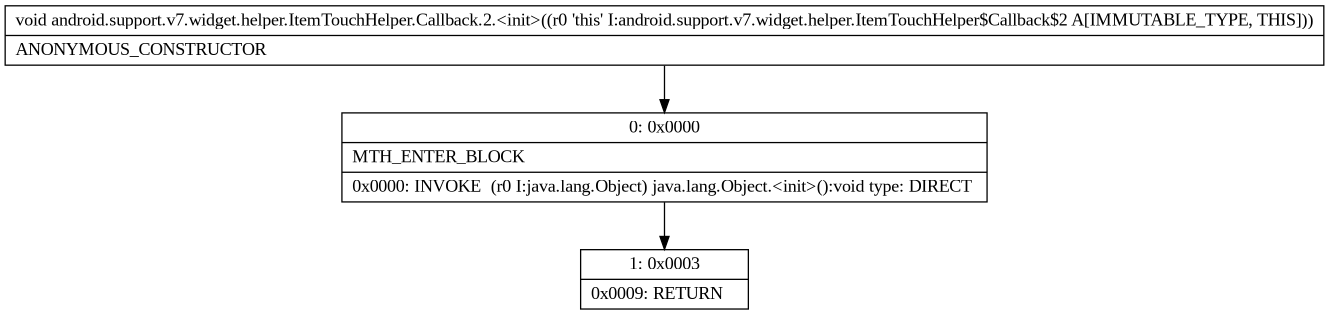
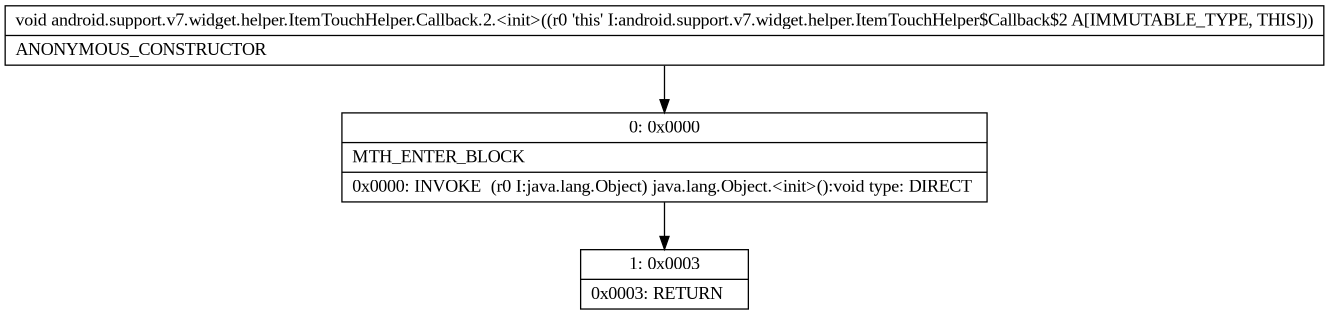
node "1: 0x0003": text "0x0009: RETURN" -> "0x0003: RETURN"
